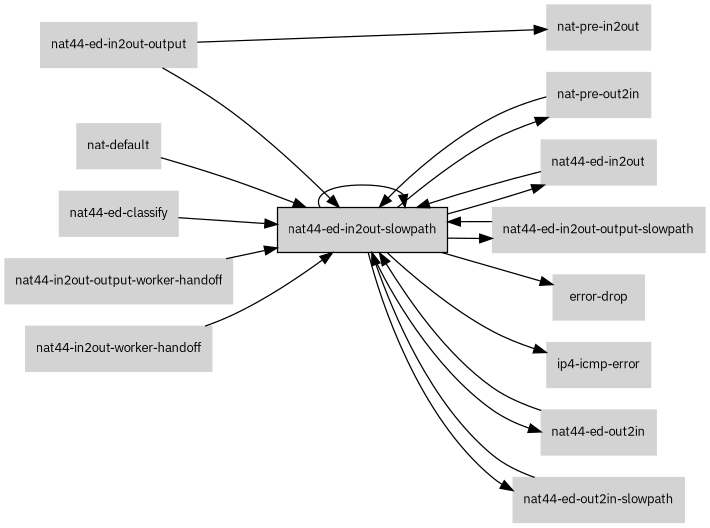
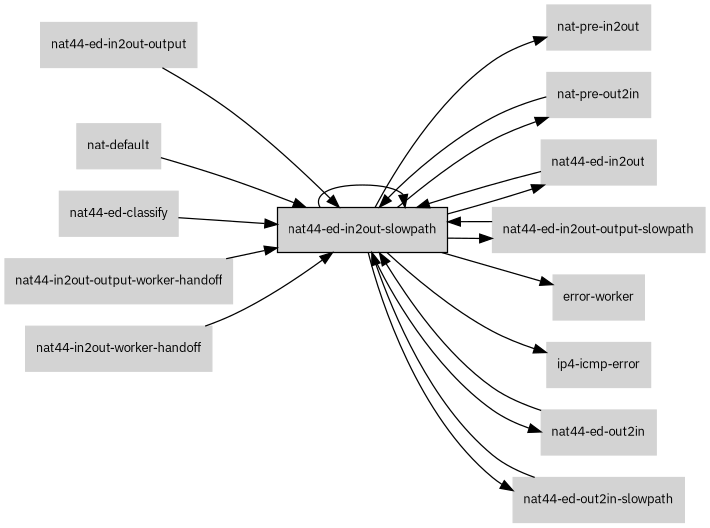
edge "nat44-ed-in2out-output" -> "nat-pre-in2out": now "nat44-ed-in2out-slowpath" -> "nat-pre-in2out"
node "error-drop": label "error-drop" -> "error-worker"
